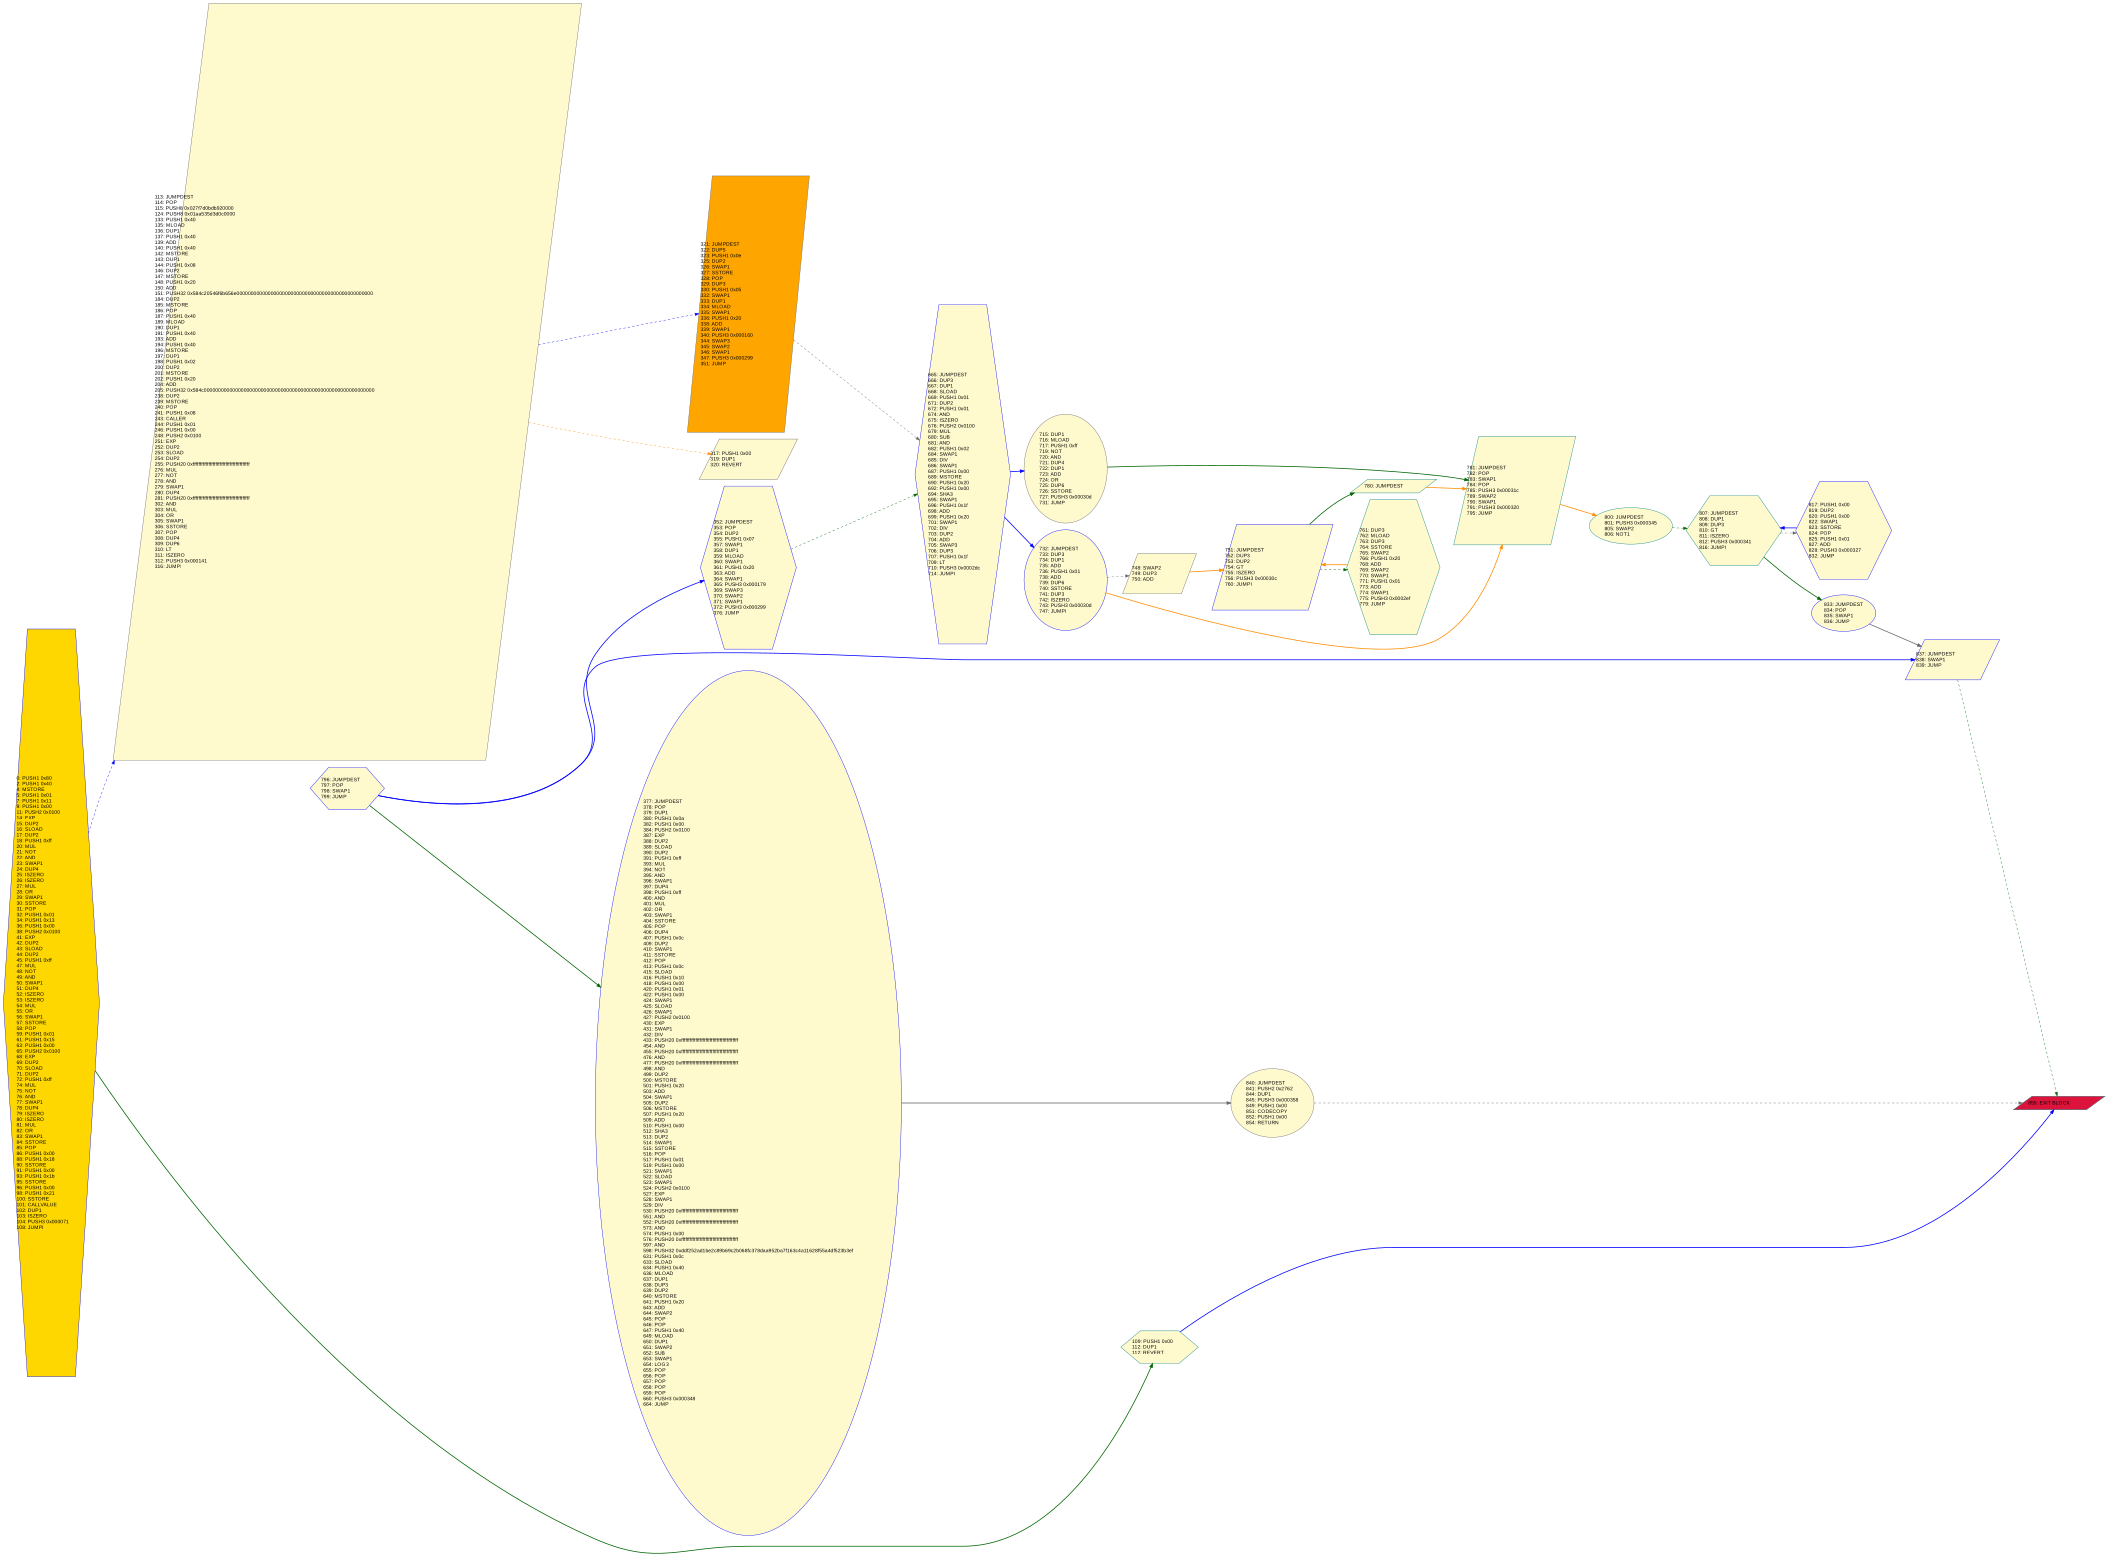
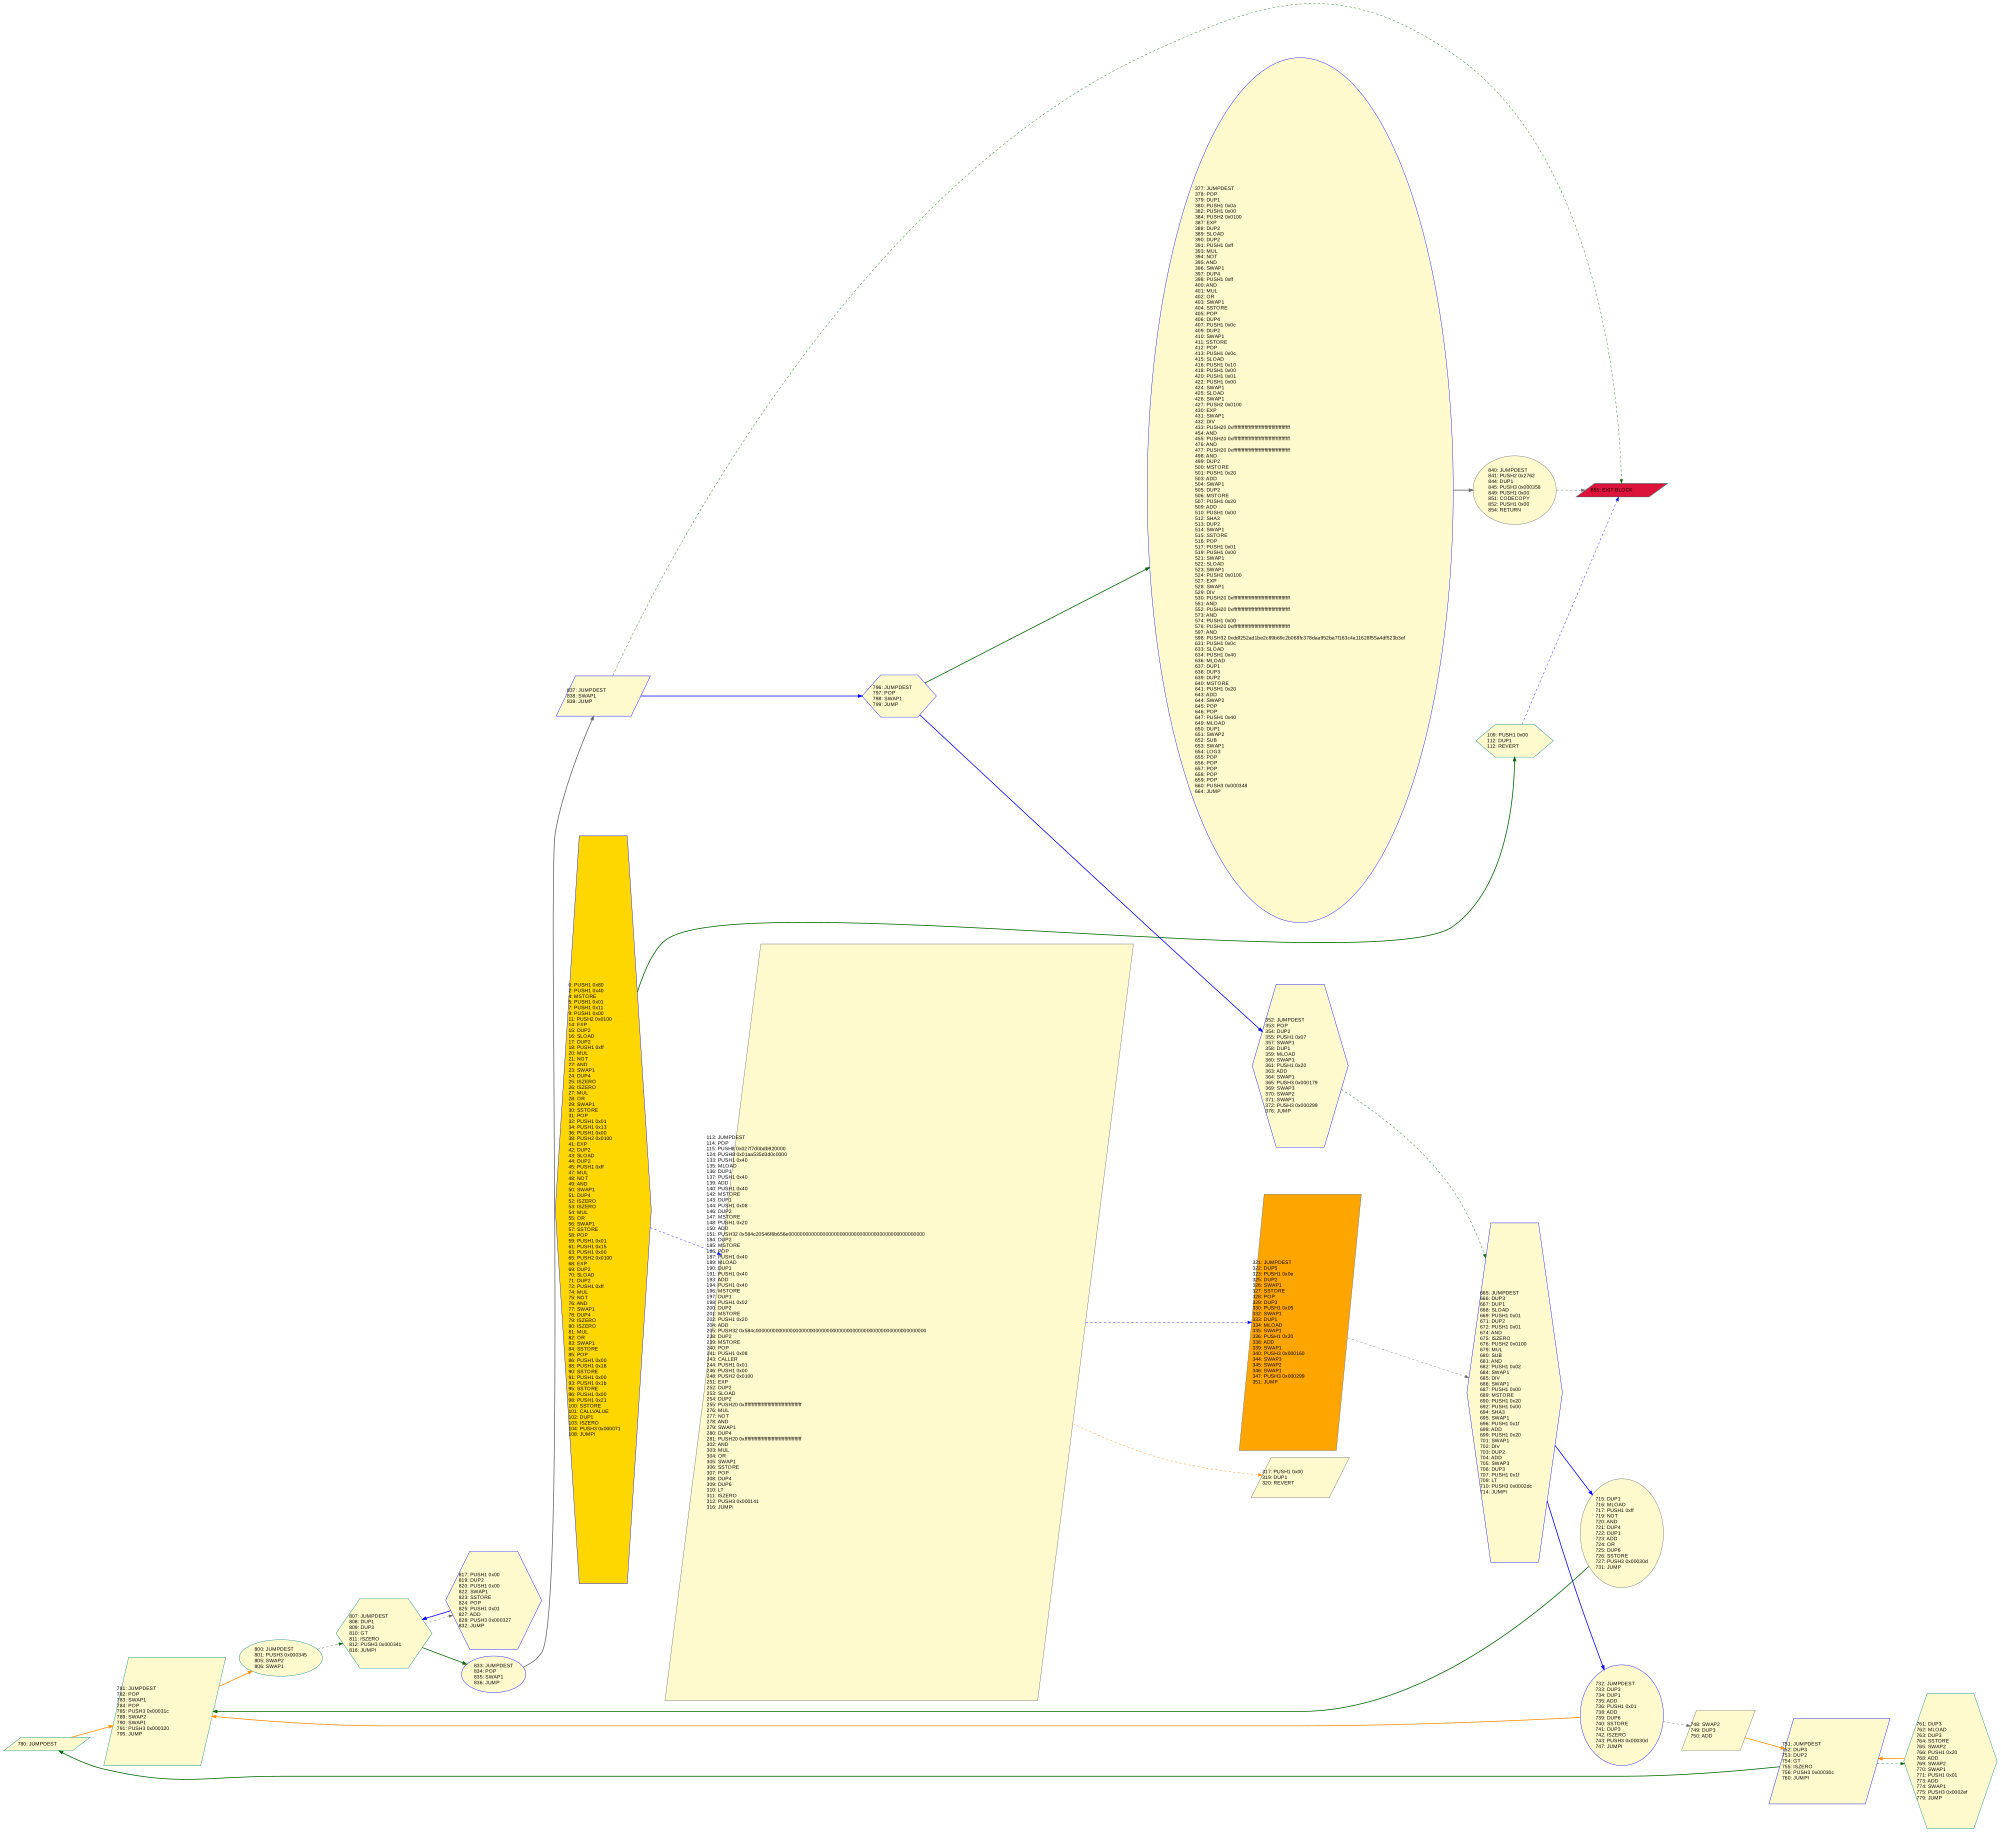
node "800: JUMPDEST 801: PUSH3 0x000345 805: SWAP2 806: NOT1": label "800: JUMPDEST 801: PUSH3 0x000345 805: SWAP2 806: NOT1" -> "800: JUMPDEST 801: PUSH3 0x000345 805: SWAP2 806: SWAP1"
edge "796: JUMPDEST 797: POP 798: SWAP1 799: JUMP" -> "837: JUMPDEST 838: SWAP1 839: JUMP": reversed
edge "109: PUSH1 0x00 112: DUP1 112: REVERT" -> "855: EXIT BLOCK": style bold -> dashed
